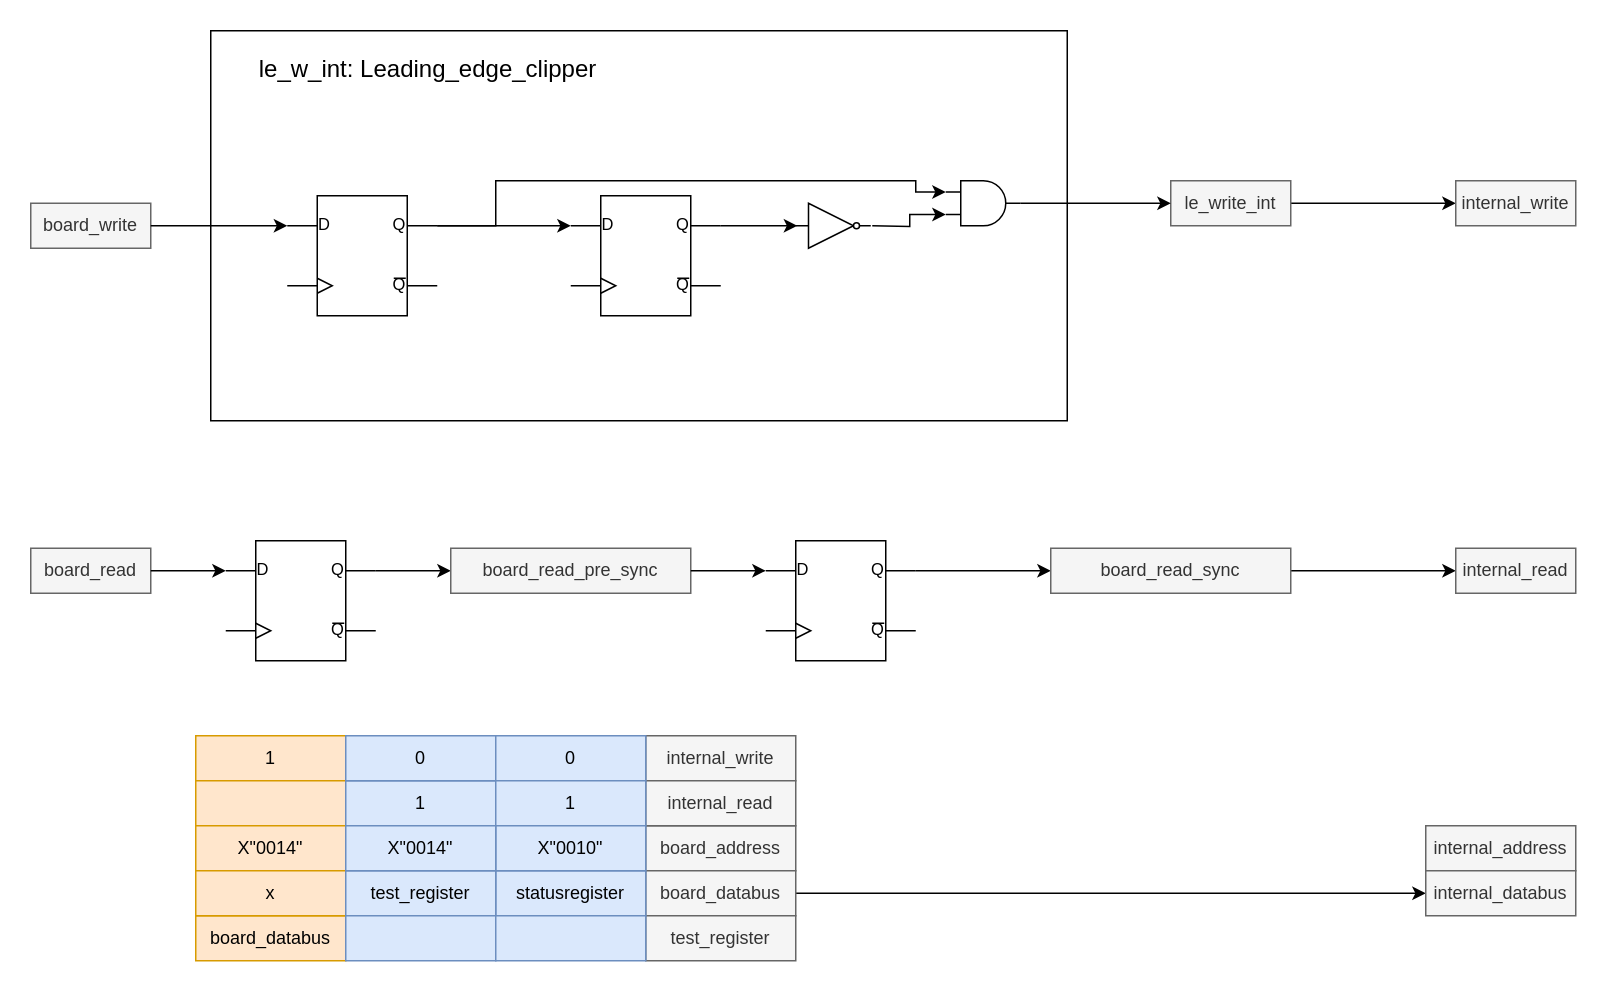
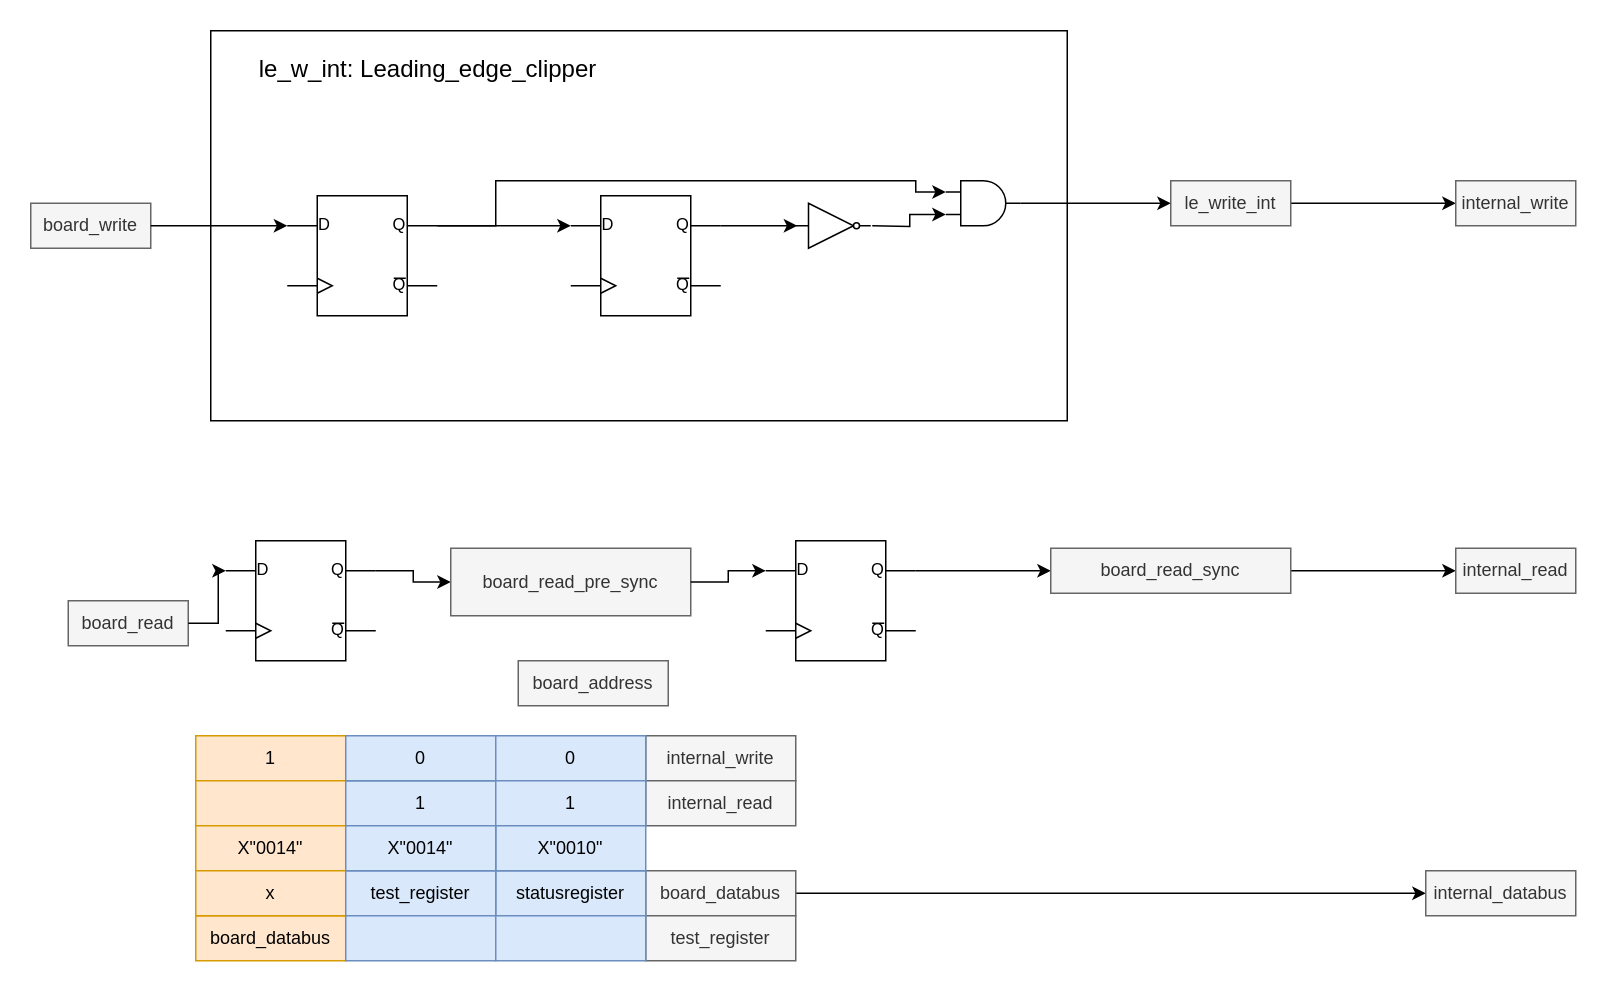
node "board_read": moved (91, 571) -> (128, 623)
node "board_read_pre_sync": size 240x45 -> 240x68
node "board_address": moved (721, 848) -> (593, 683)
node "internal_address": removed
